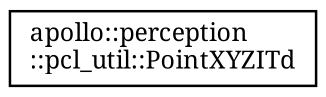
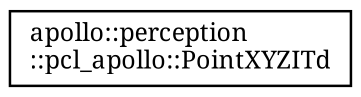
node "apollo::perception ::pcl_util::PointXYZITd": label "apollo::perception ::pcl_util::PointXYZITd" -> "apollo::perception ::pcl_apollo::PointXYZITd"
